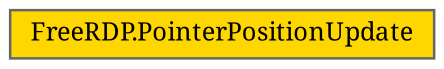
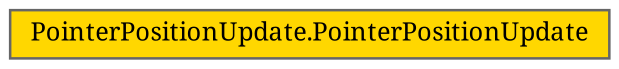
node "FreeRDP.PointerPositionUpdate": label "FreeRDP.PointerPositionUpdate" -> "PointerPositionUpdate.PointerPositionUpdate"
